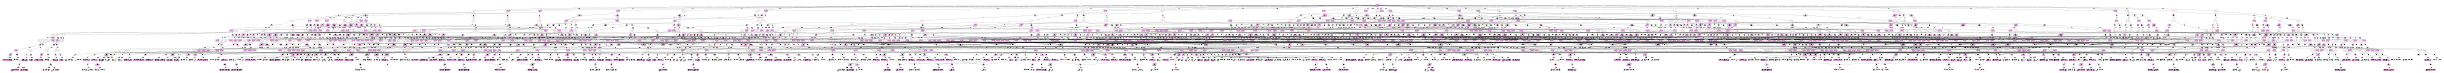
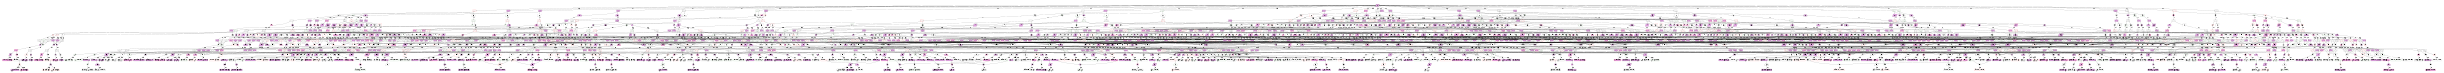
node "W:0.5": added
node "B": removed
